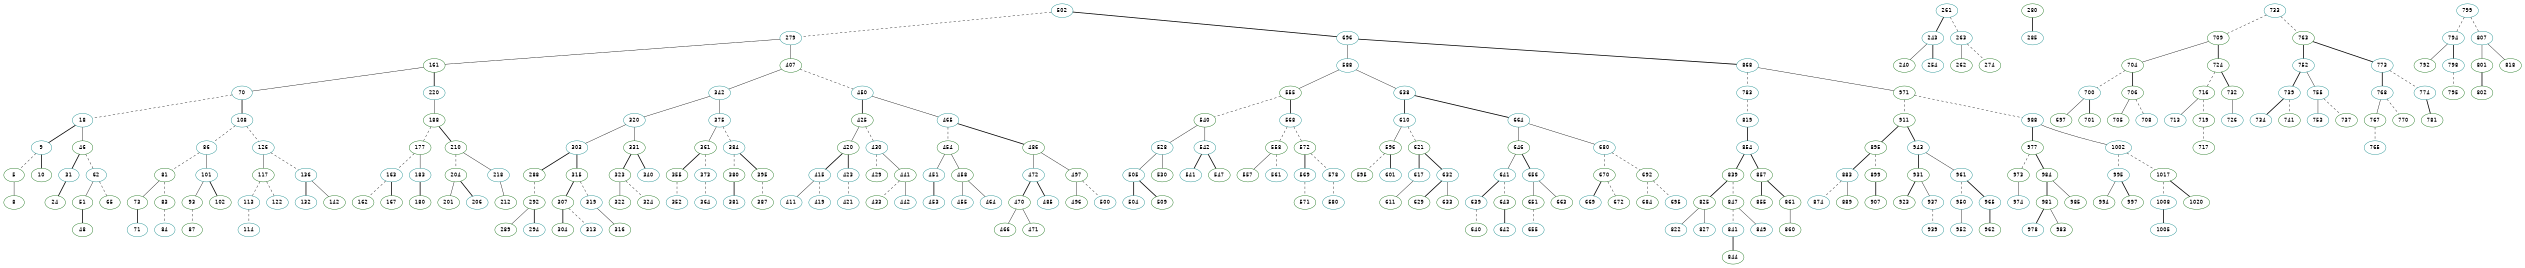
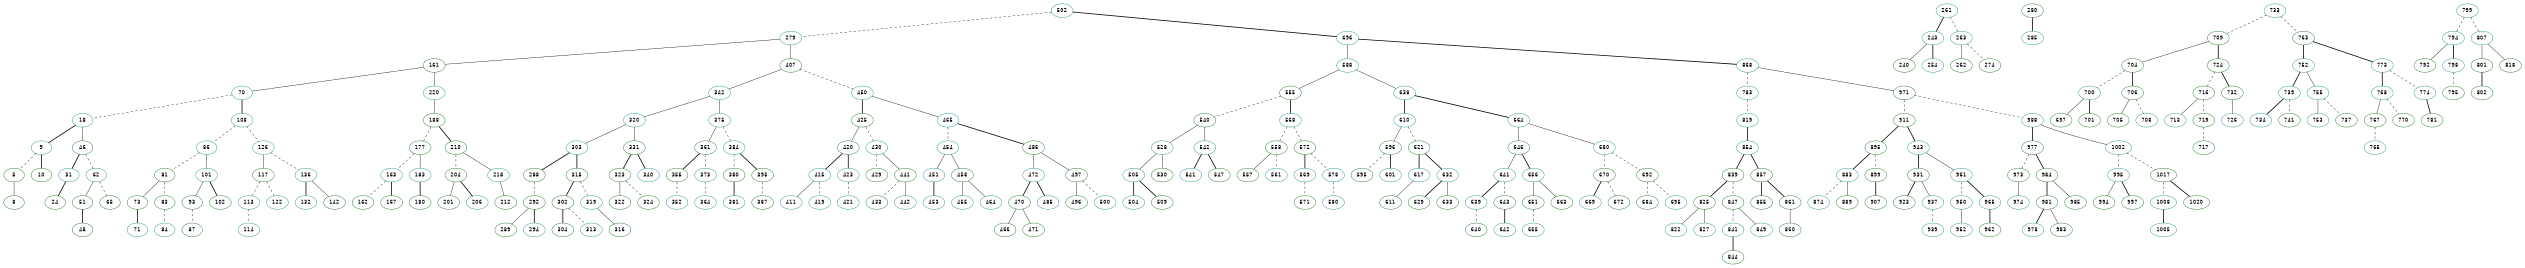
edge "161" -- "220": style bold -> solid
node "454": color darkgreen -> teal
node "307": label "307" -> "302"
